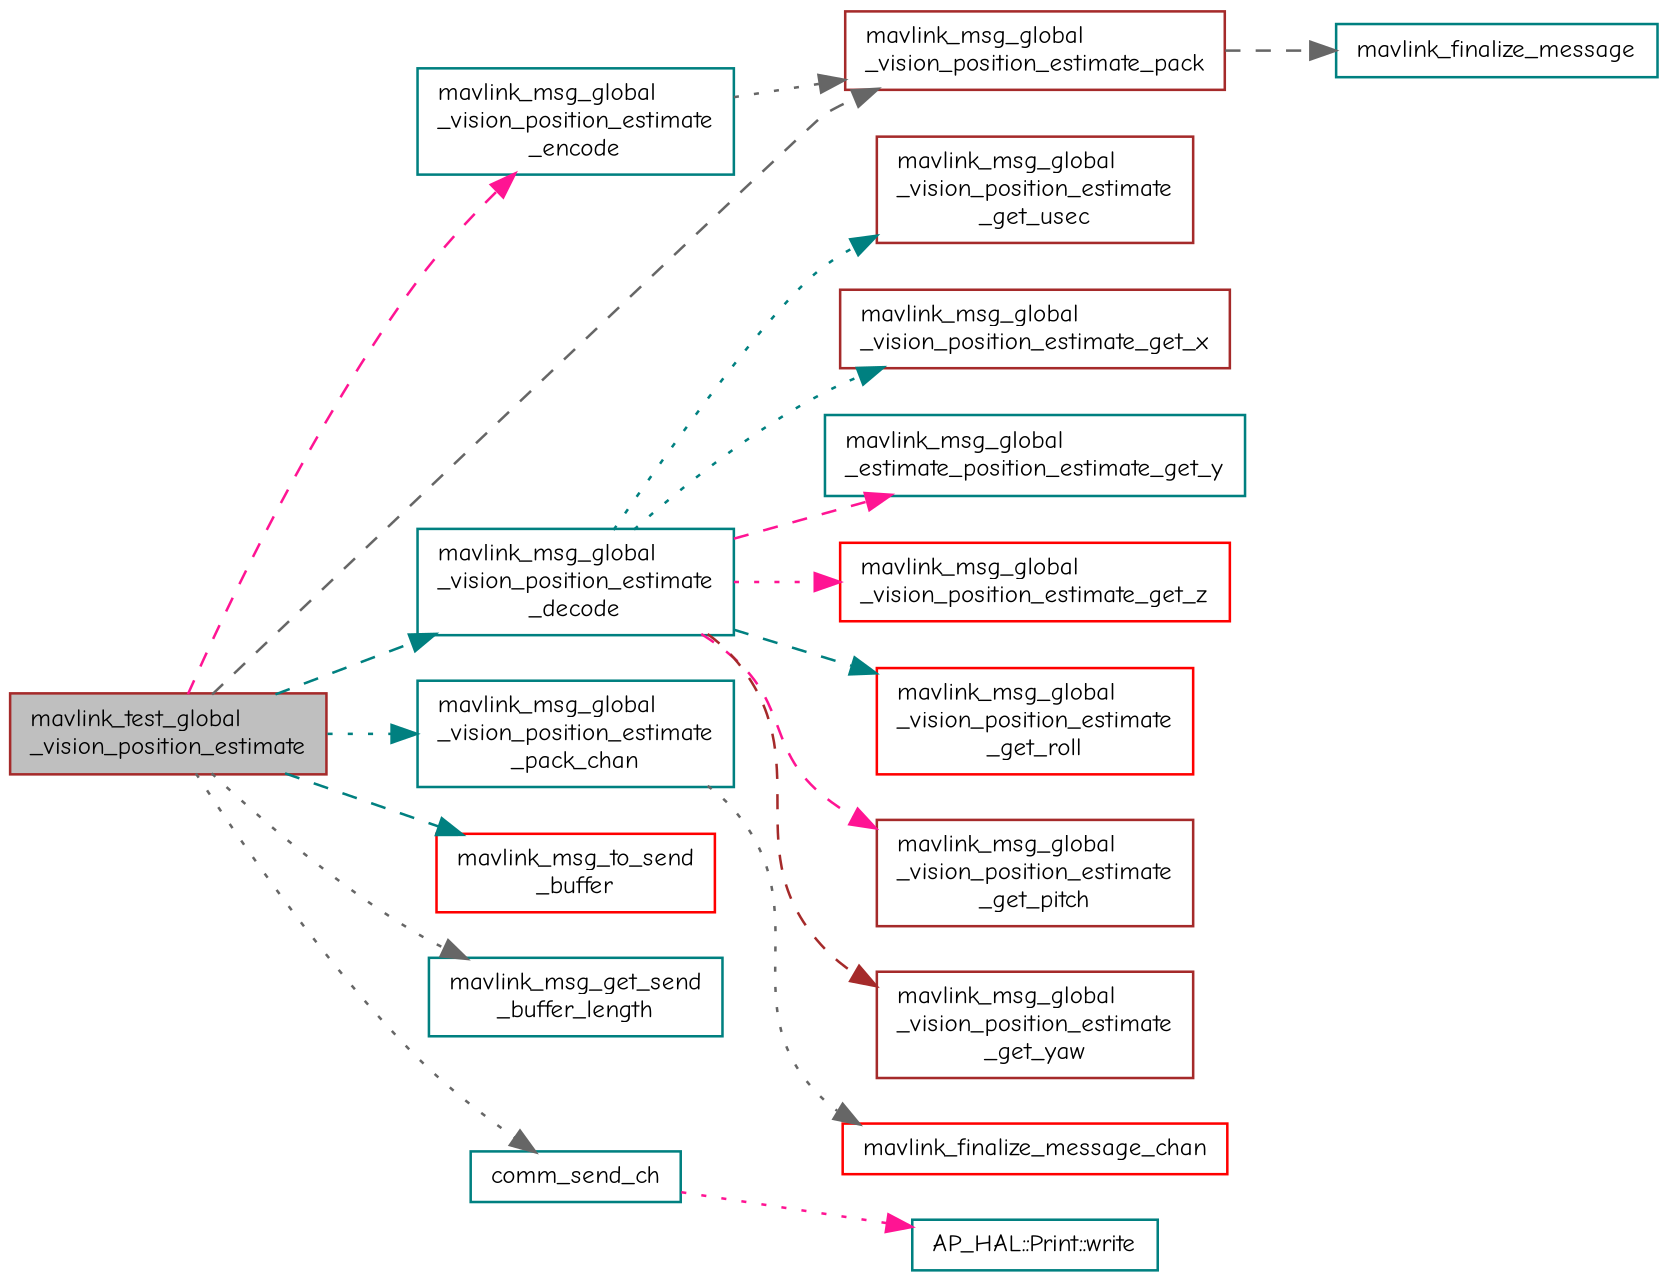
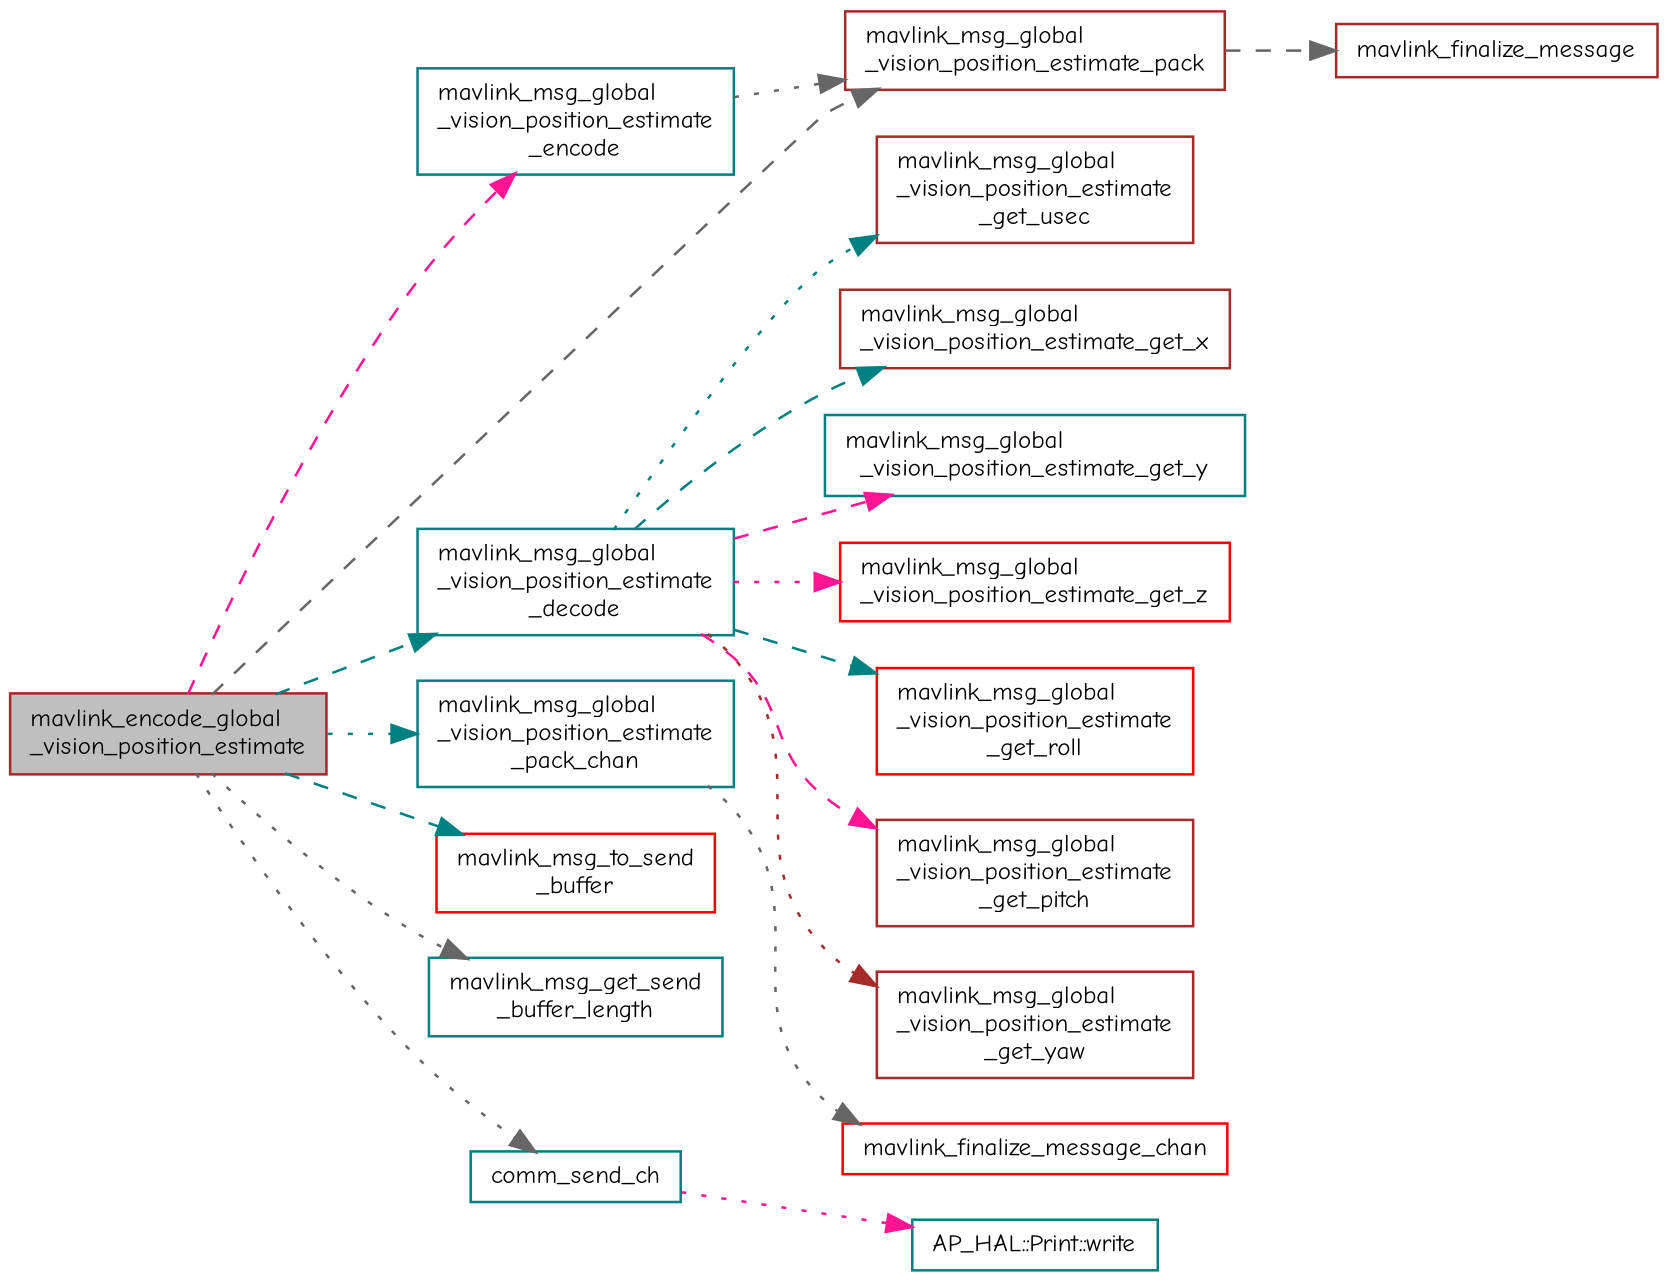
node "mavlink_finalize_message": color teal -> brown
edge "mavlink_msg_global _vision_position_estimate _decode" -> "mavlink_msg_global _vision_position_estimate_get_x": style dotted -> dashed
node "mavlink_msg_global _estimate_position_estimate_get_y": label "mavlink_msg_global _estimate_position_estimate_get_y" -> "mavlink_msg_global _vision_position_estimate_get_y"
node "mavlink_test_global _vision_position_estimate": label "mavlink_test_global _vision_position_estimate" -> "mavlink_encode_global _vision_position_estimate"
edge "mavlink_msg_global _vision_position_estimate _decode" -> "mavlink_msg_global _vision_position_estimate _get_yaw": style dashed -> dotted
